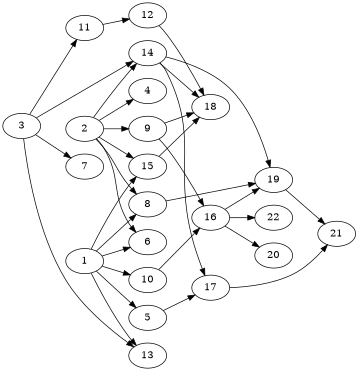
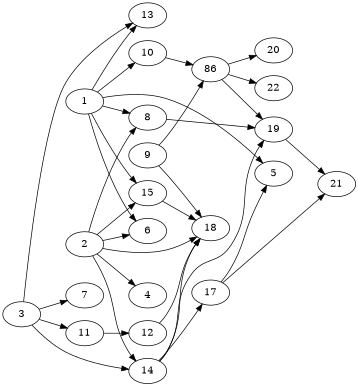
edge "2" -> "9": now "2" -> "18"
node "16": label "16" -> "86"
edge "5" -> "17": reversed
